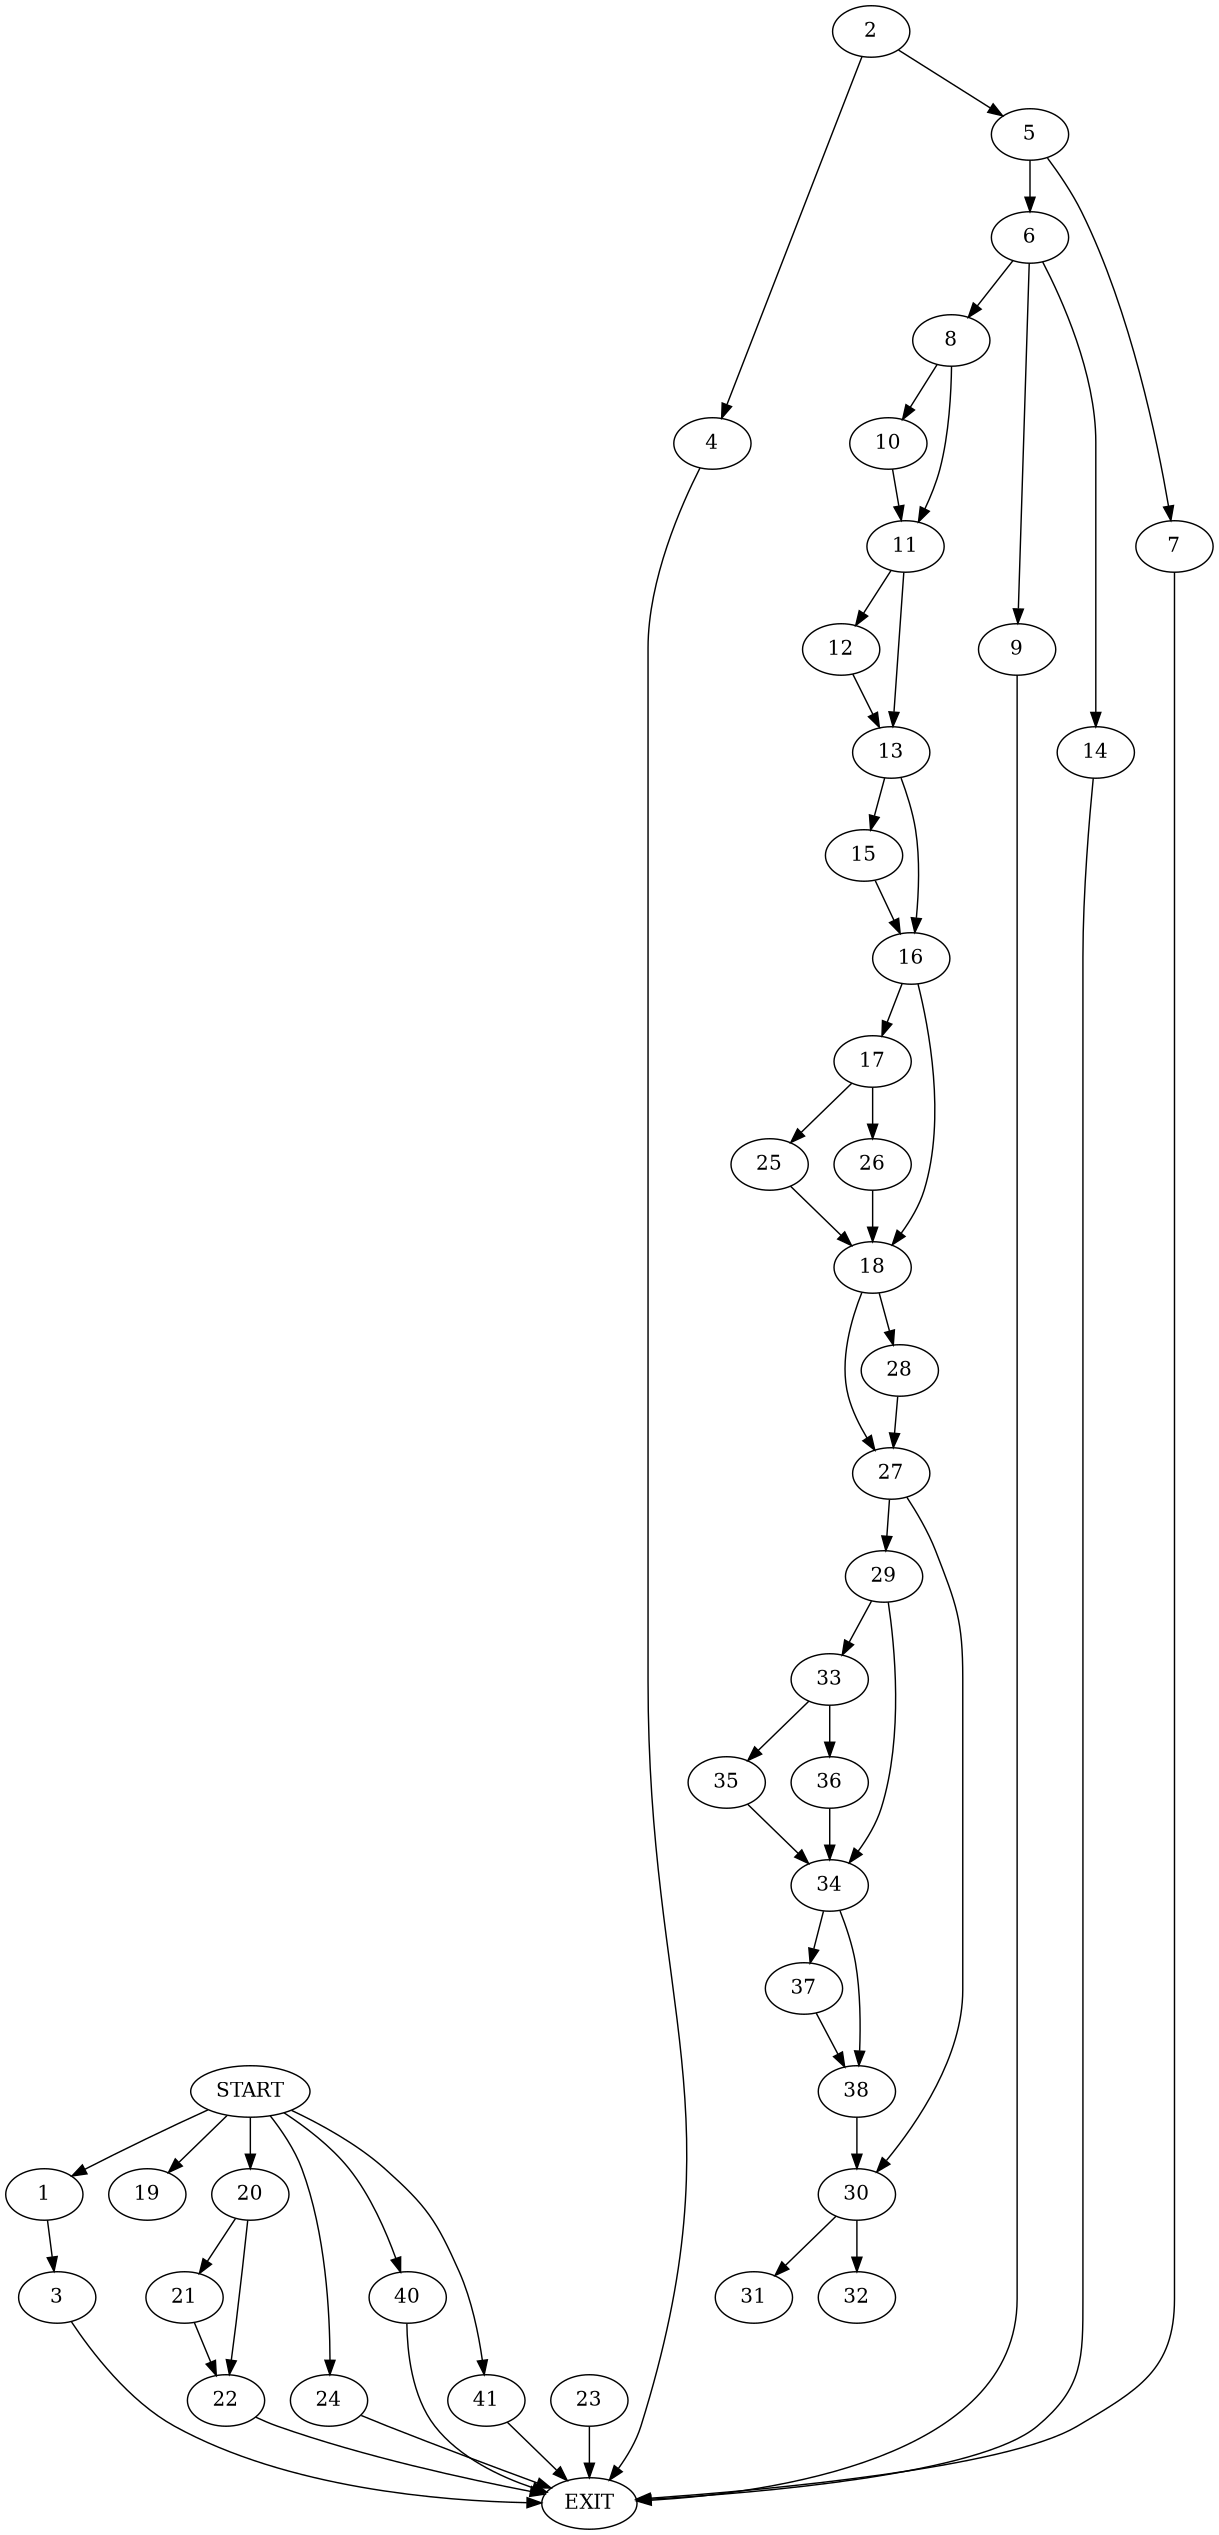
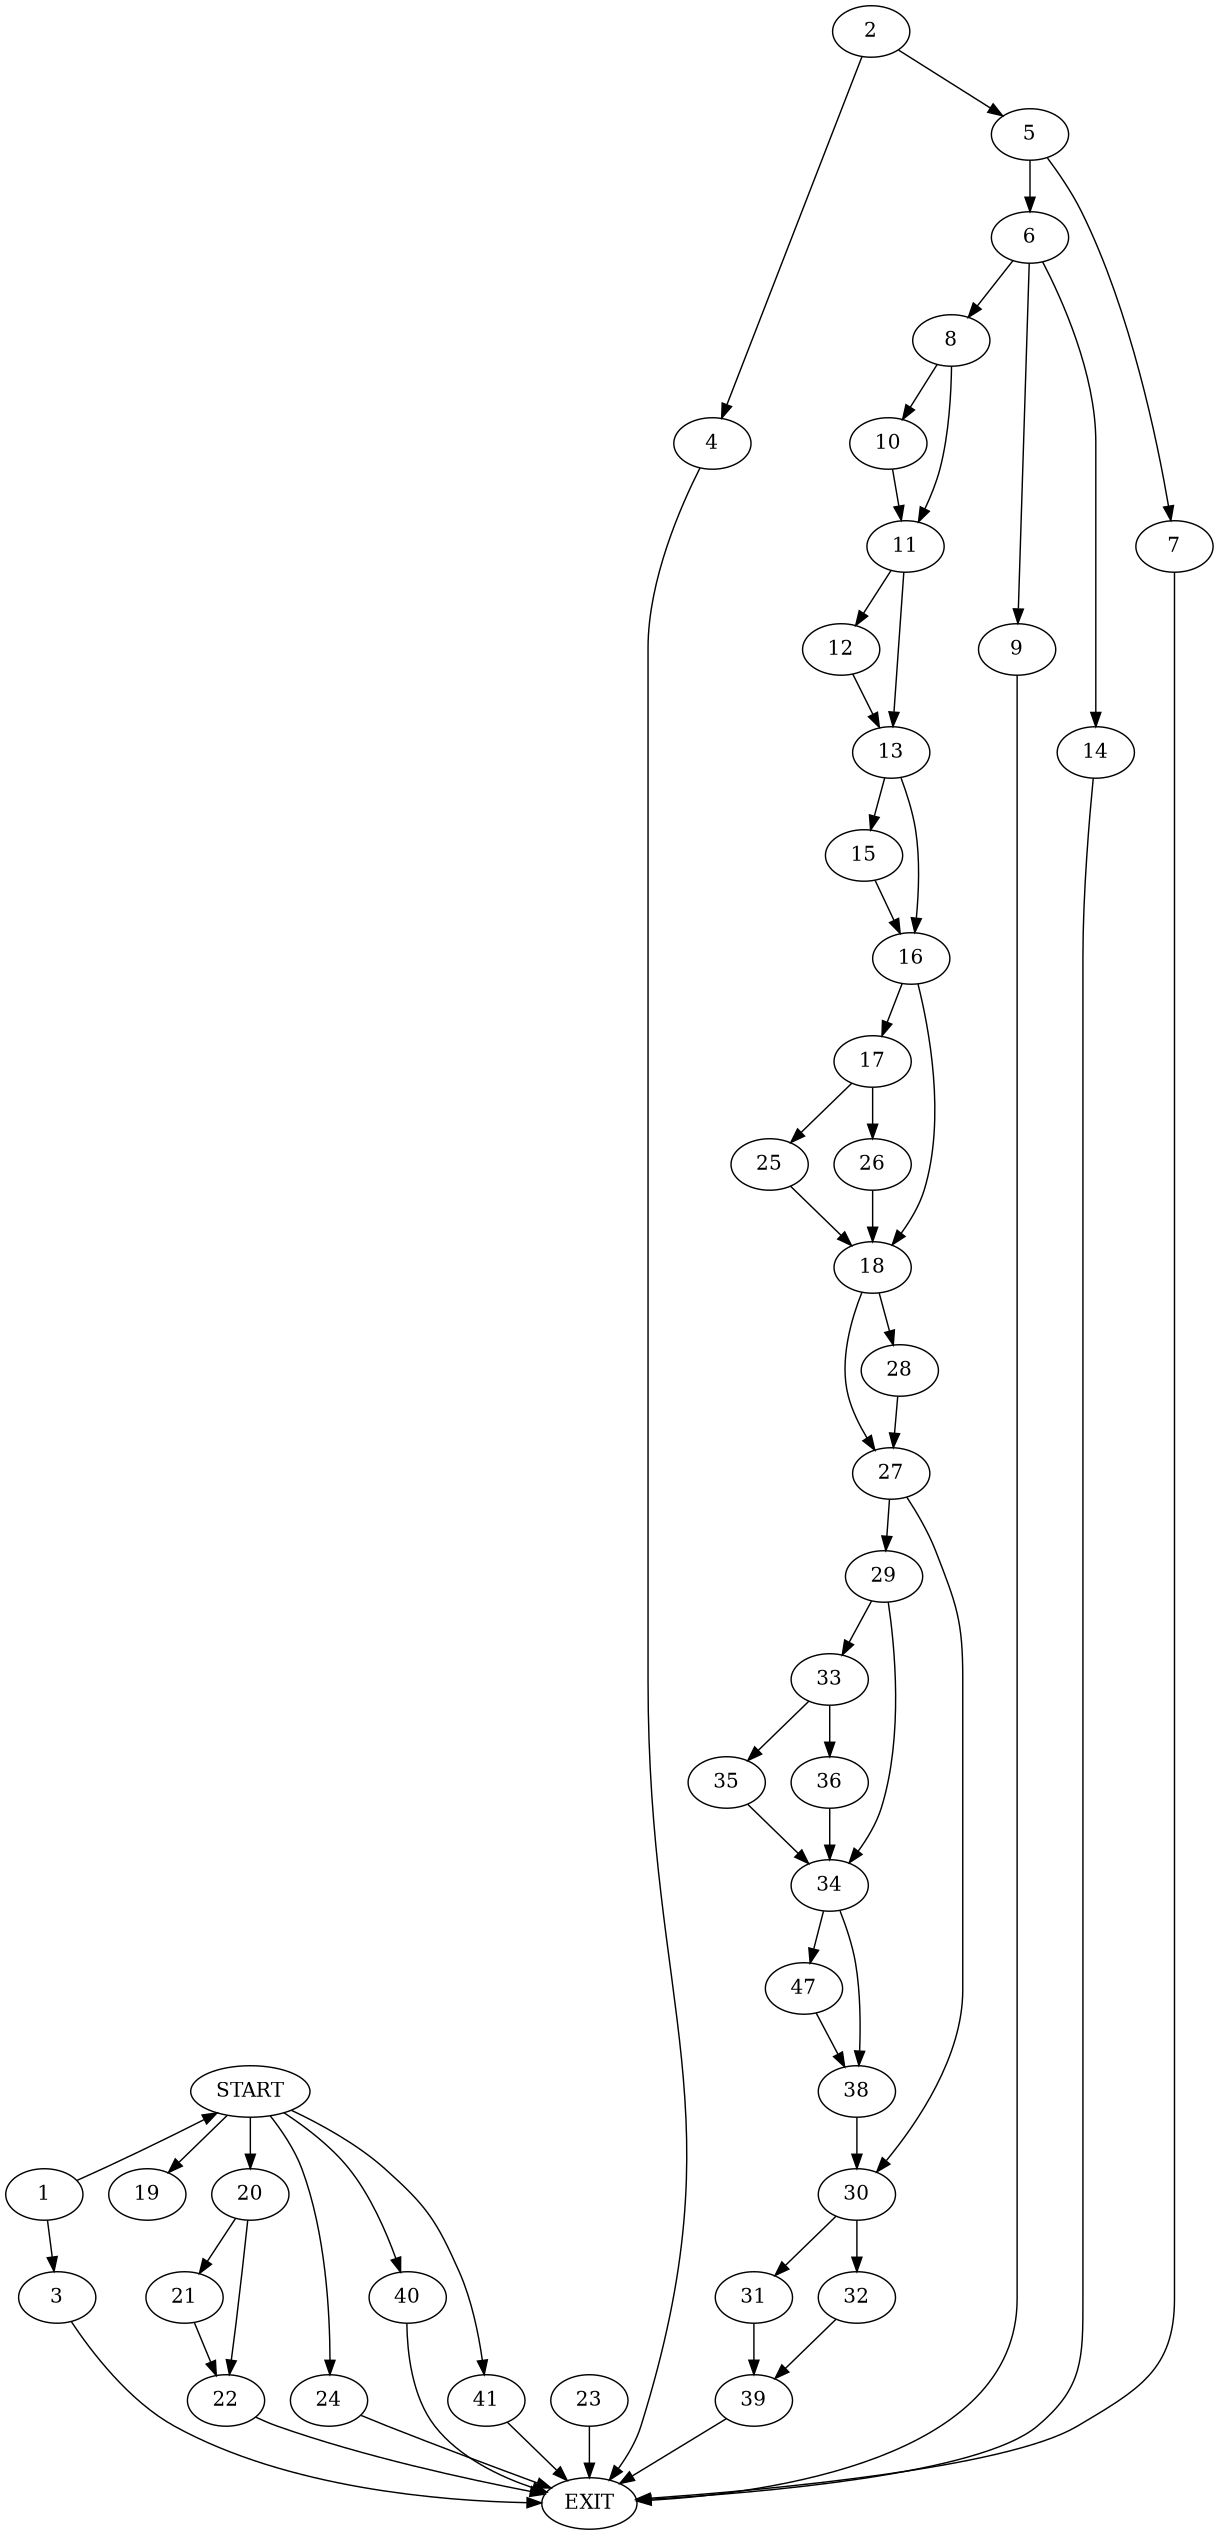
node "37": label "37" -> "47"
edge "START" -> "1": reversed
node "39": added
